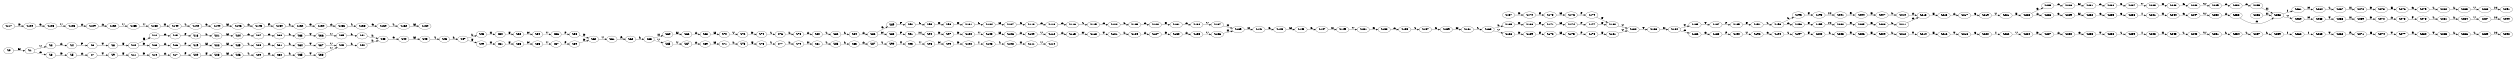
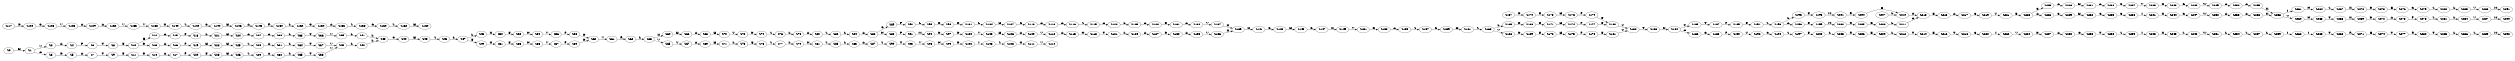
edge "S204" -> "S207": now "S204" -> "S210"
edge "S253" -> "S258": now "S253" -> "S256"
